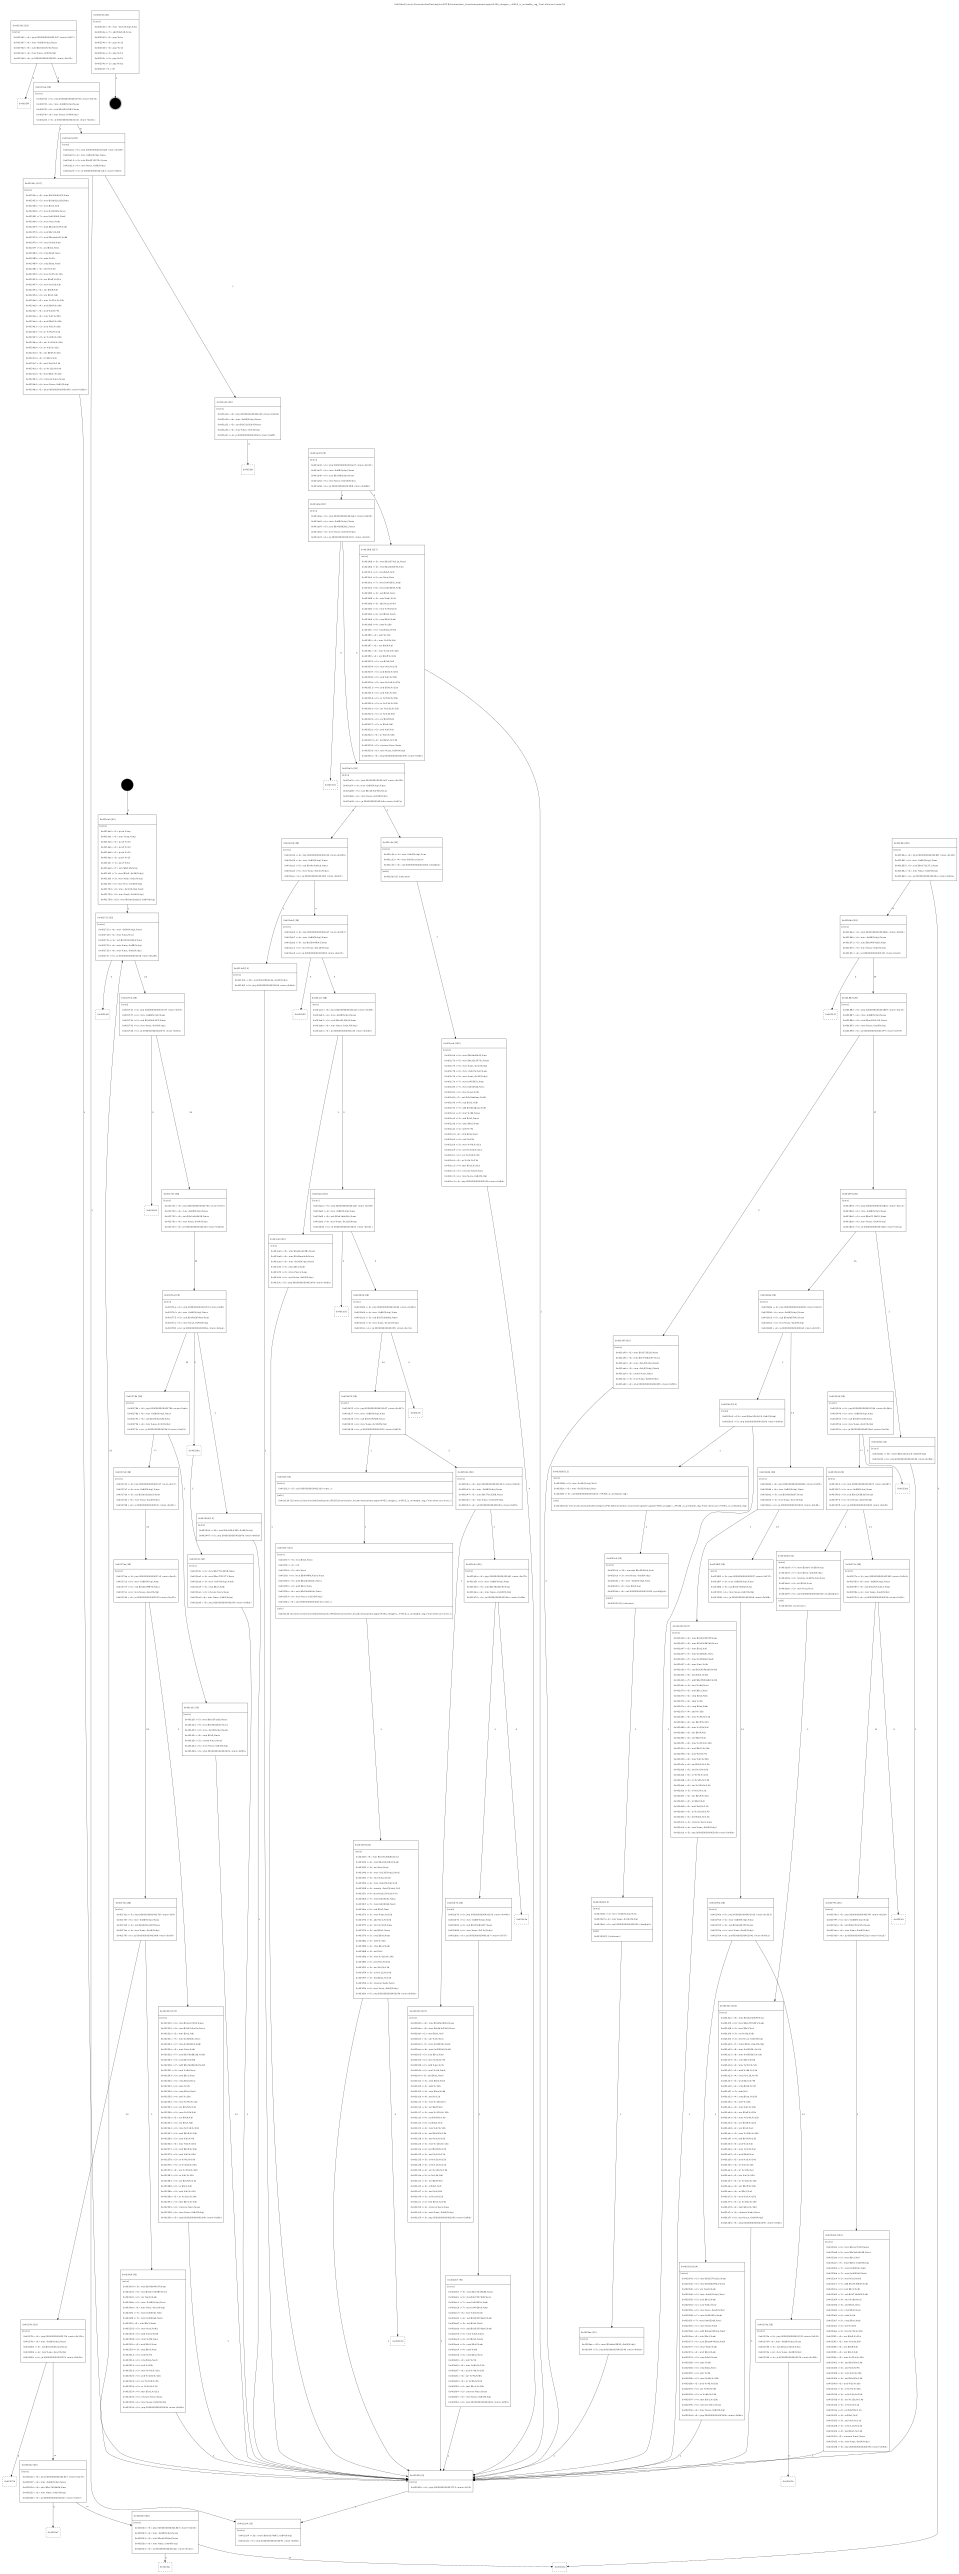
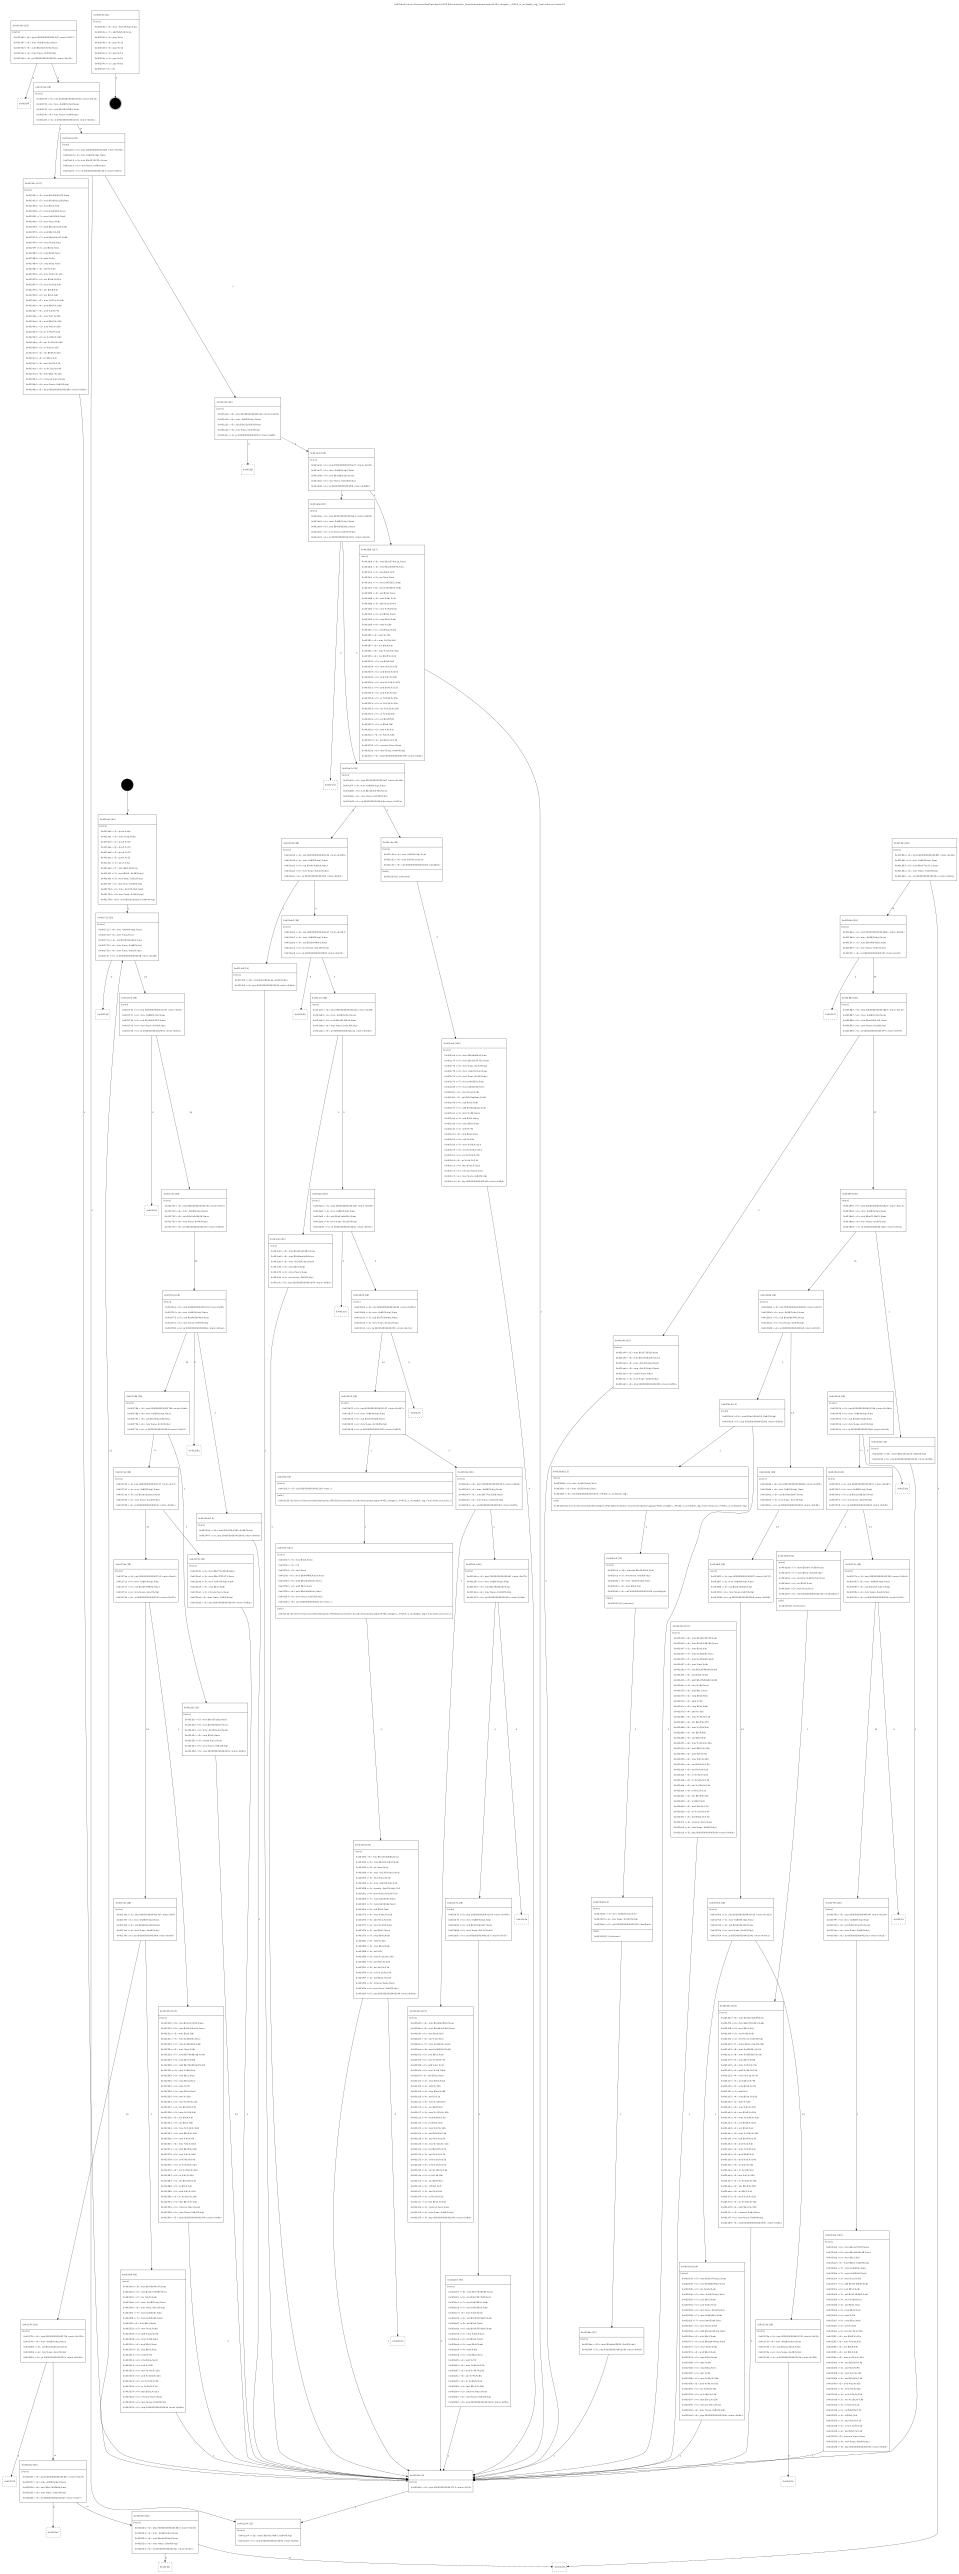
edge "0x401a26 [28]" -> "0x401a42 [28]": added, label "7"
edge "0x40228a" -> "0x401b9c [30]": now "0x4017a2 [28]" -> "0x401b9c [30]"
edge "0x4018d6 [28]" -> "0x401d3d [147]": removed, label "1"
